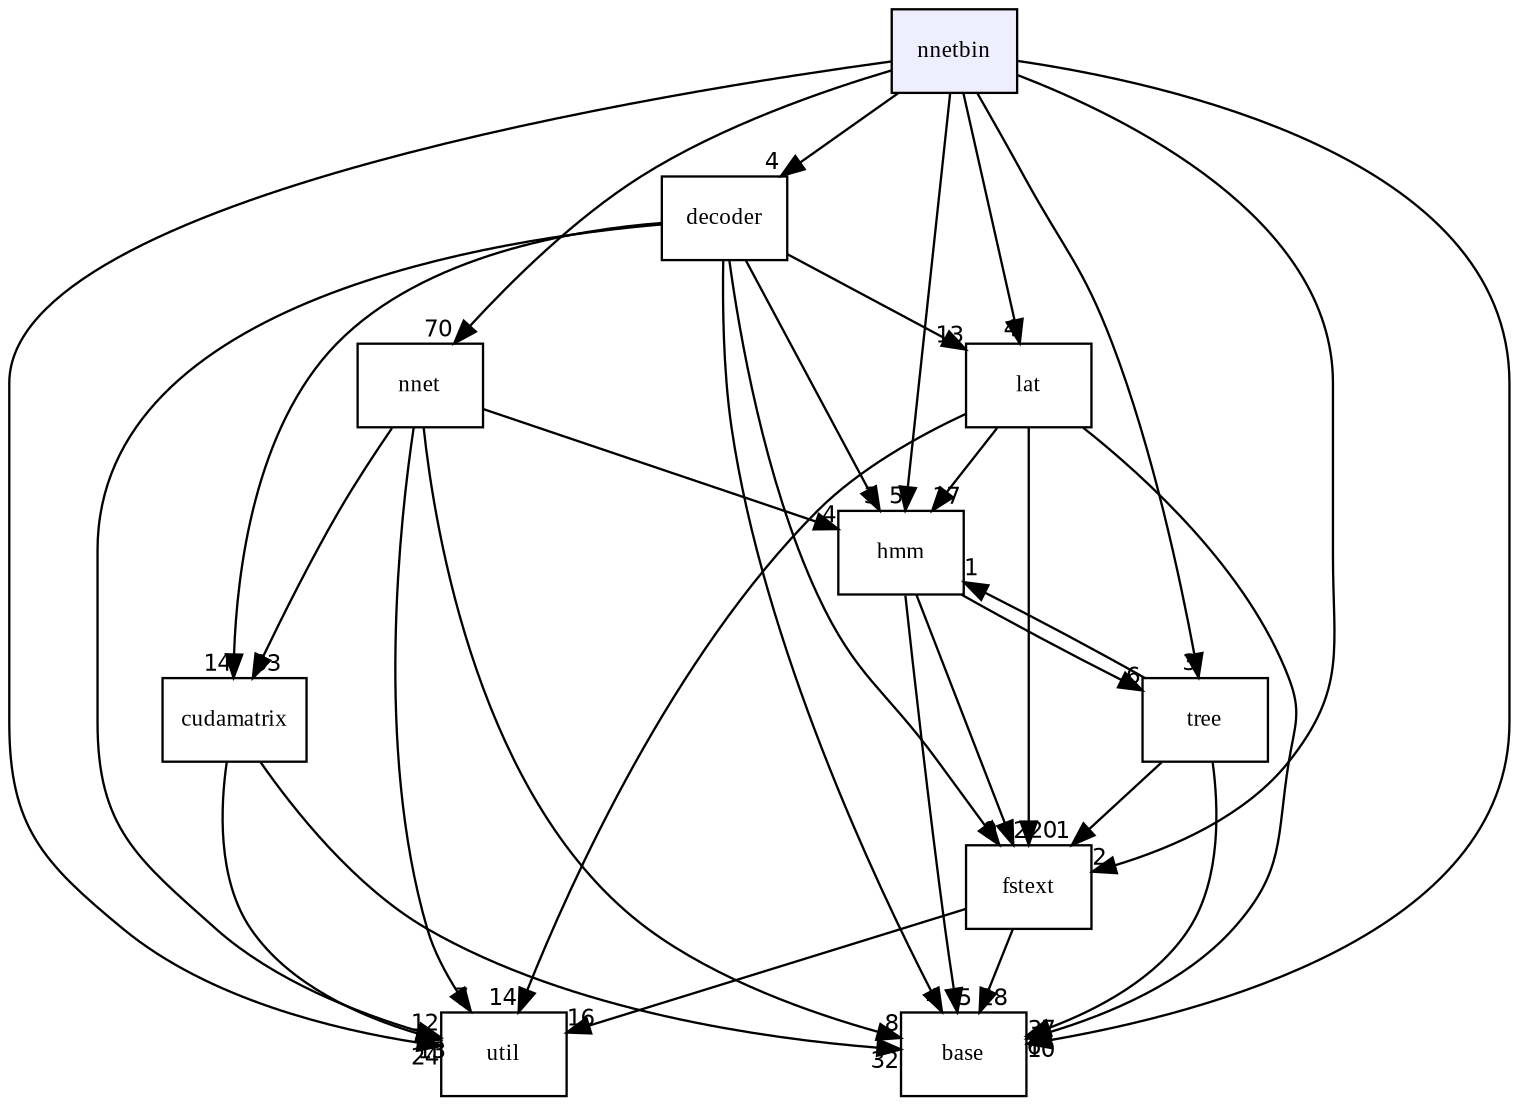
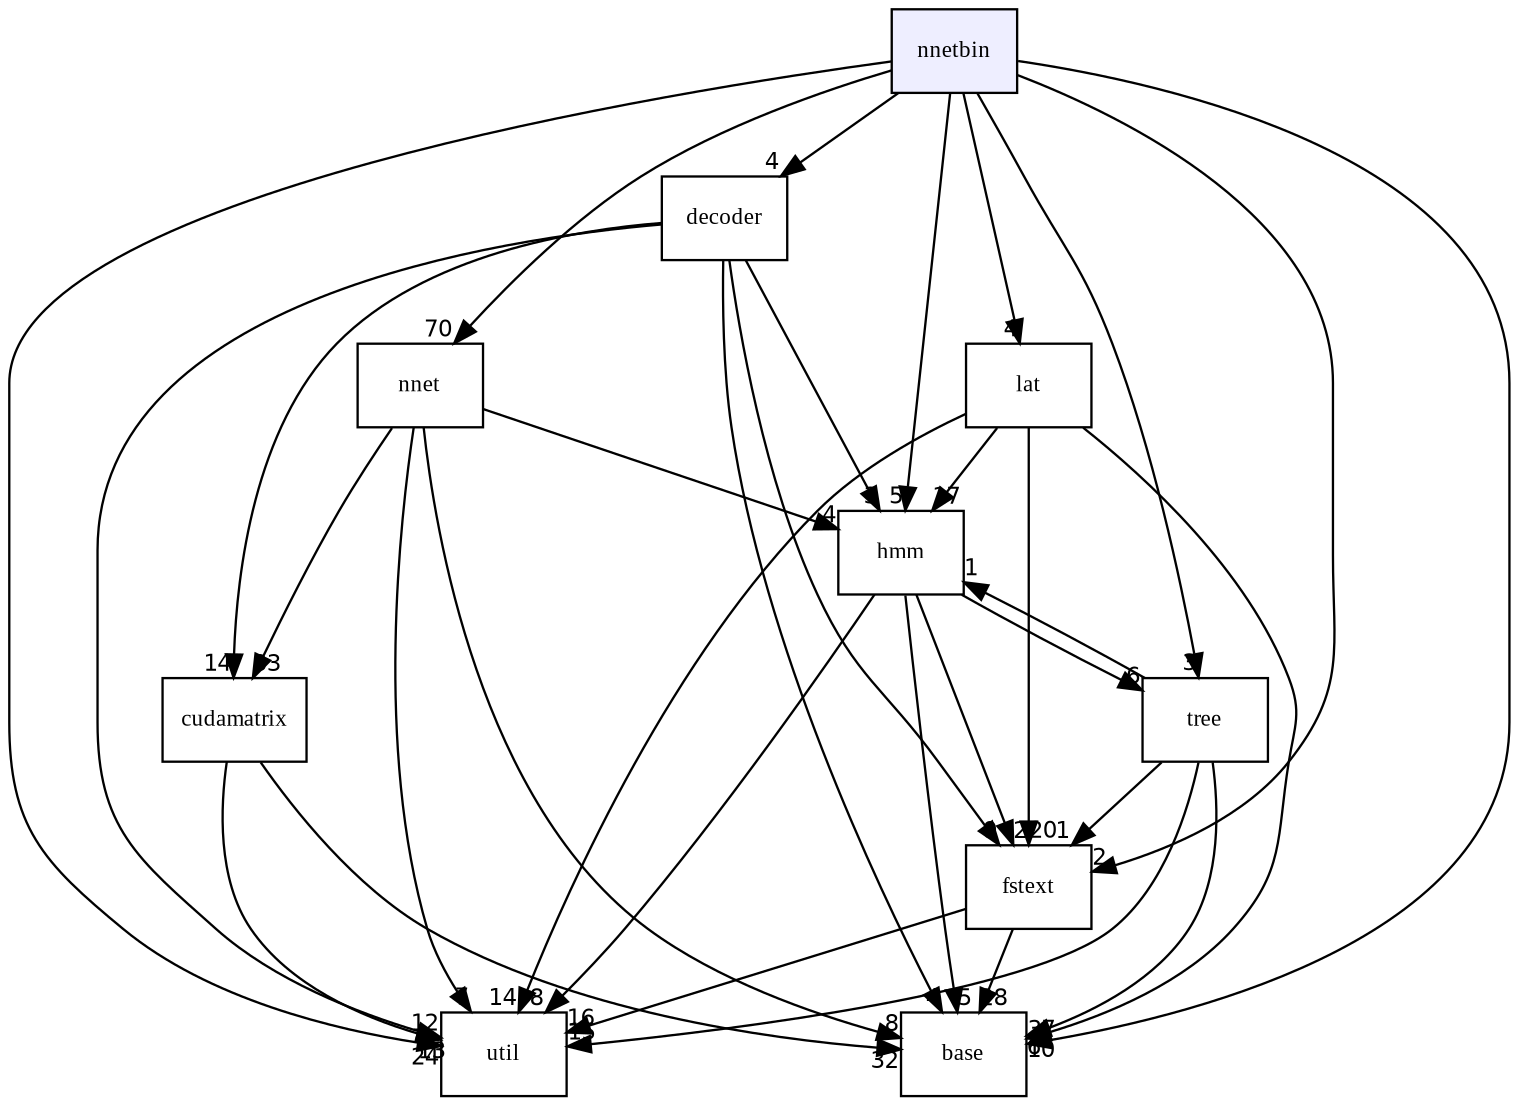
edge "decoder" -> "lat": removed
edge "hmm" -> "util": added
edge "tree" -> "util": added
